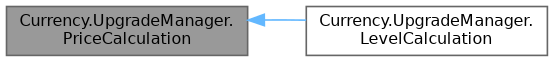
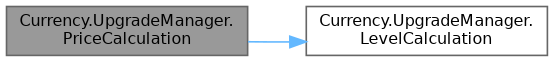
edge "Currency.UpgradeManager. LevelCalculation" -> "Currency.UpgradeManager. PriceCalculation": reversed
